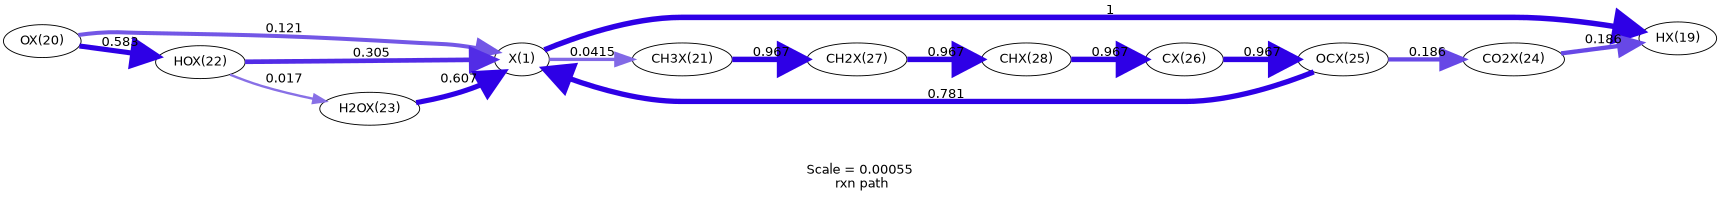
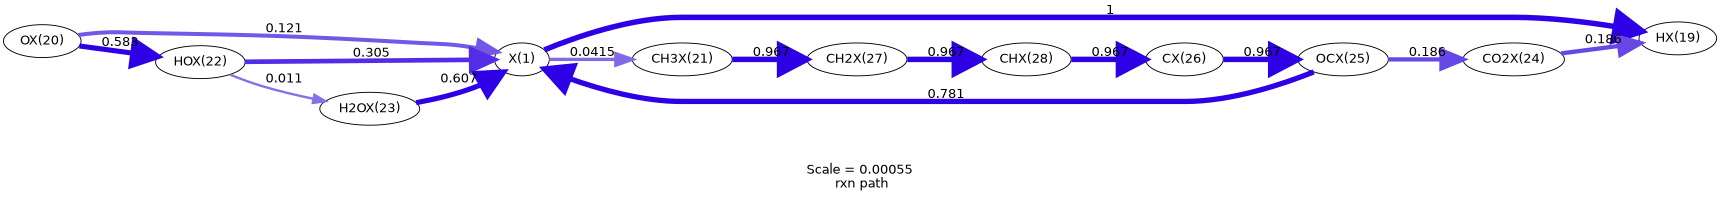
edge "HOX(22)" -> "H2OX(23)": label " 0.017" -> " 0.011"
